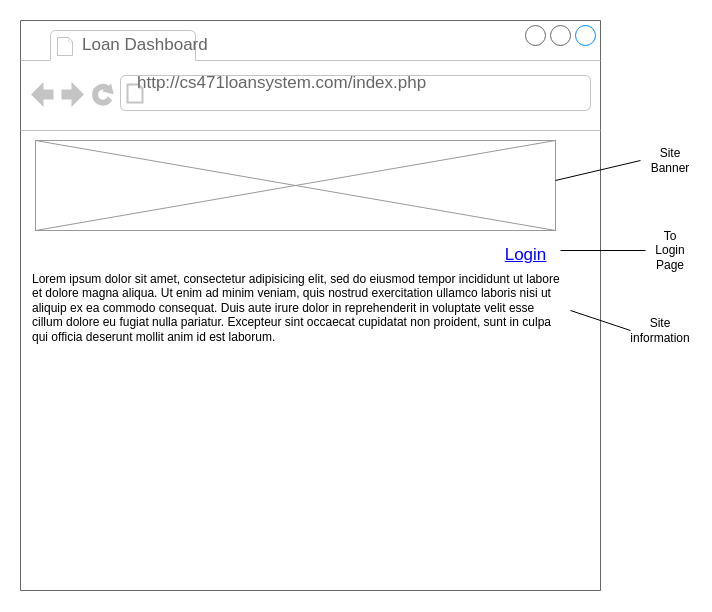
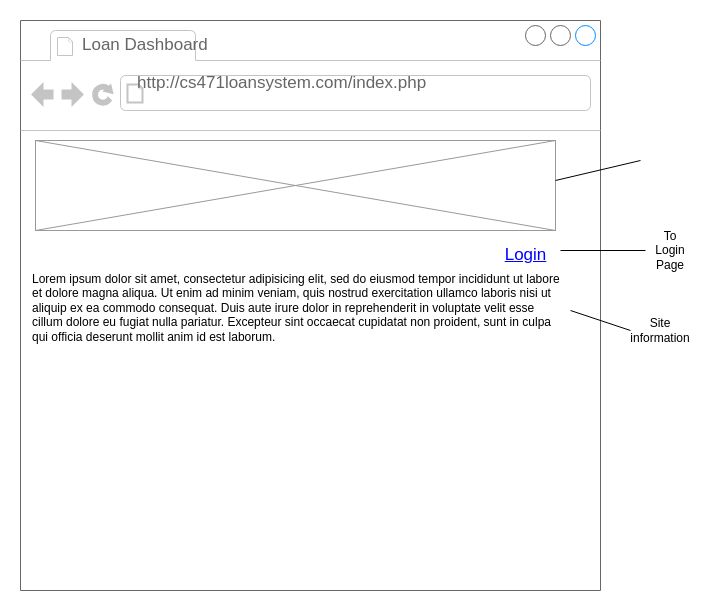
node "Site Banner": removed
